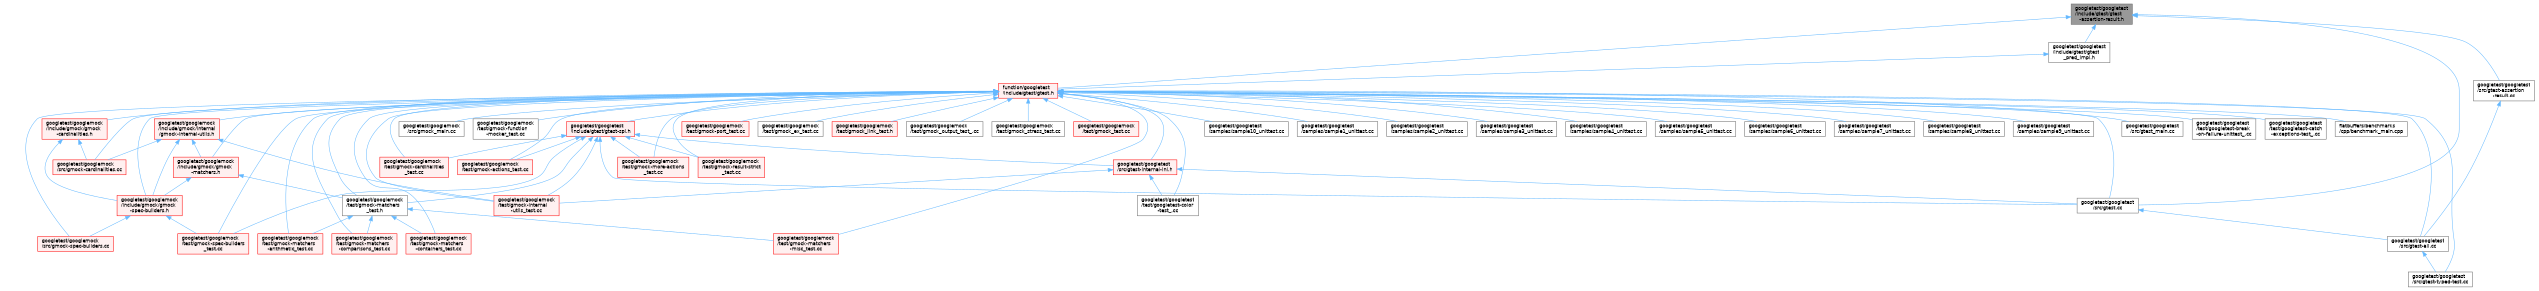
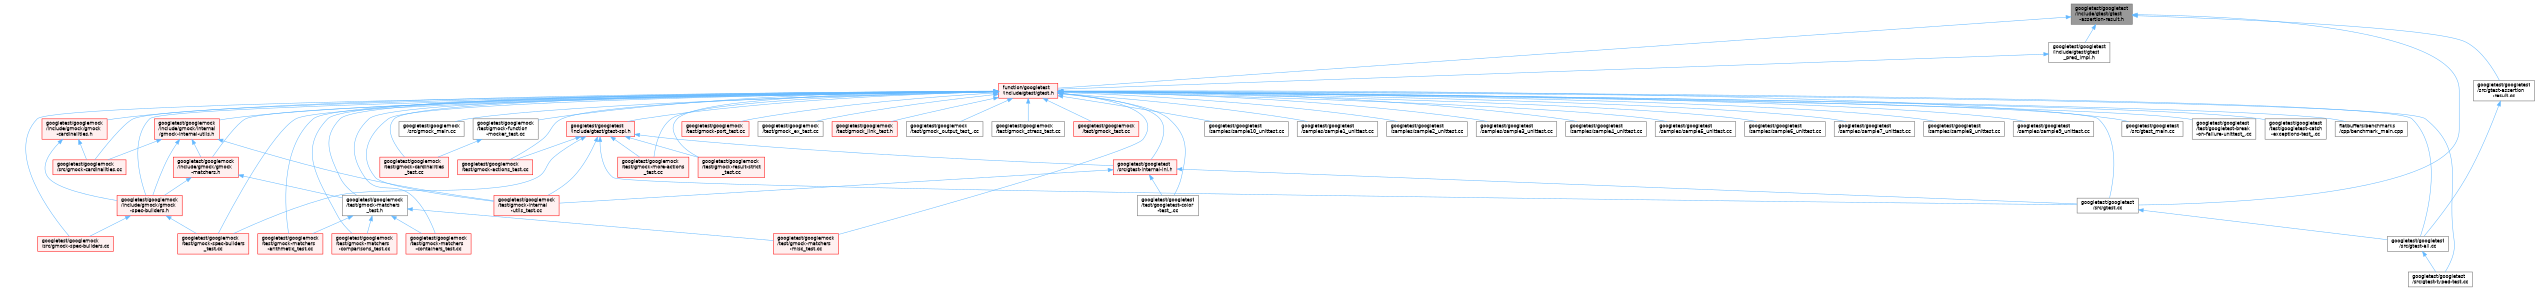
edge "googletest/googlemock /test/gmock-cardinalities _test.cc" -> "googletest/googletest /include/gtest/gtest-spi.h": now "googletest/googlemock /test/gmock-cardinalities _test.cc" -> "googletest/googlemock /test/gmock-function -mocker_test.cc"
edge "googletest/googlemock /test/gmock-matchers _test.h" -> "googletest/googletest /include/gtest/gtest-spi.h": removed
